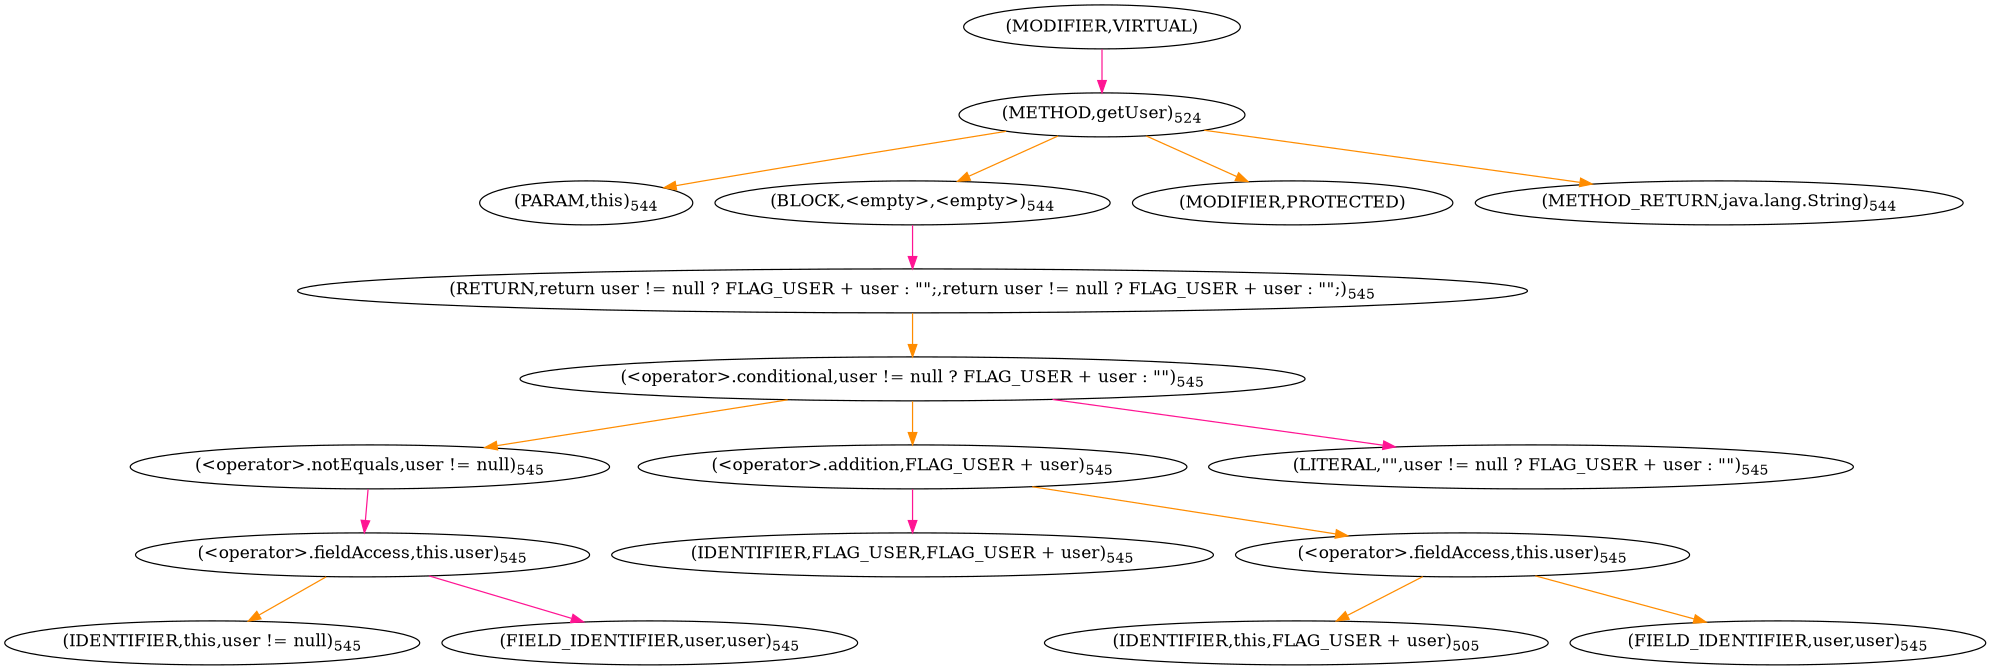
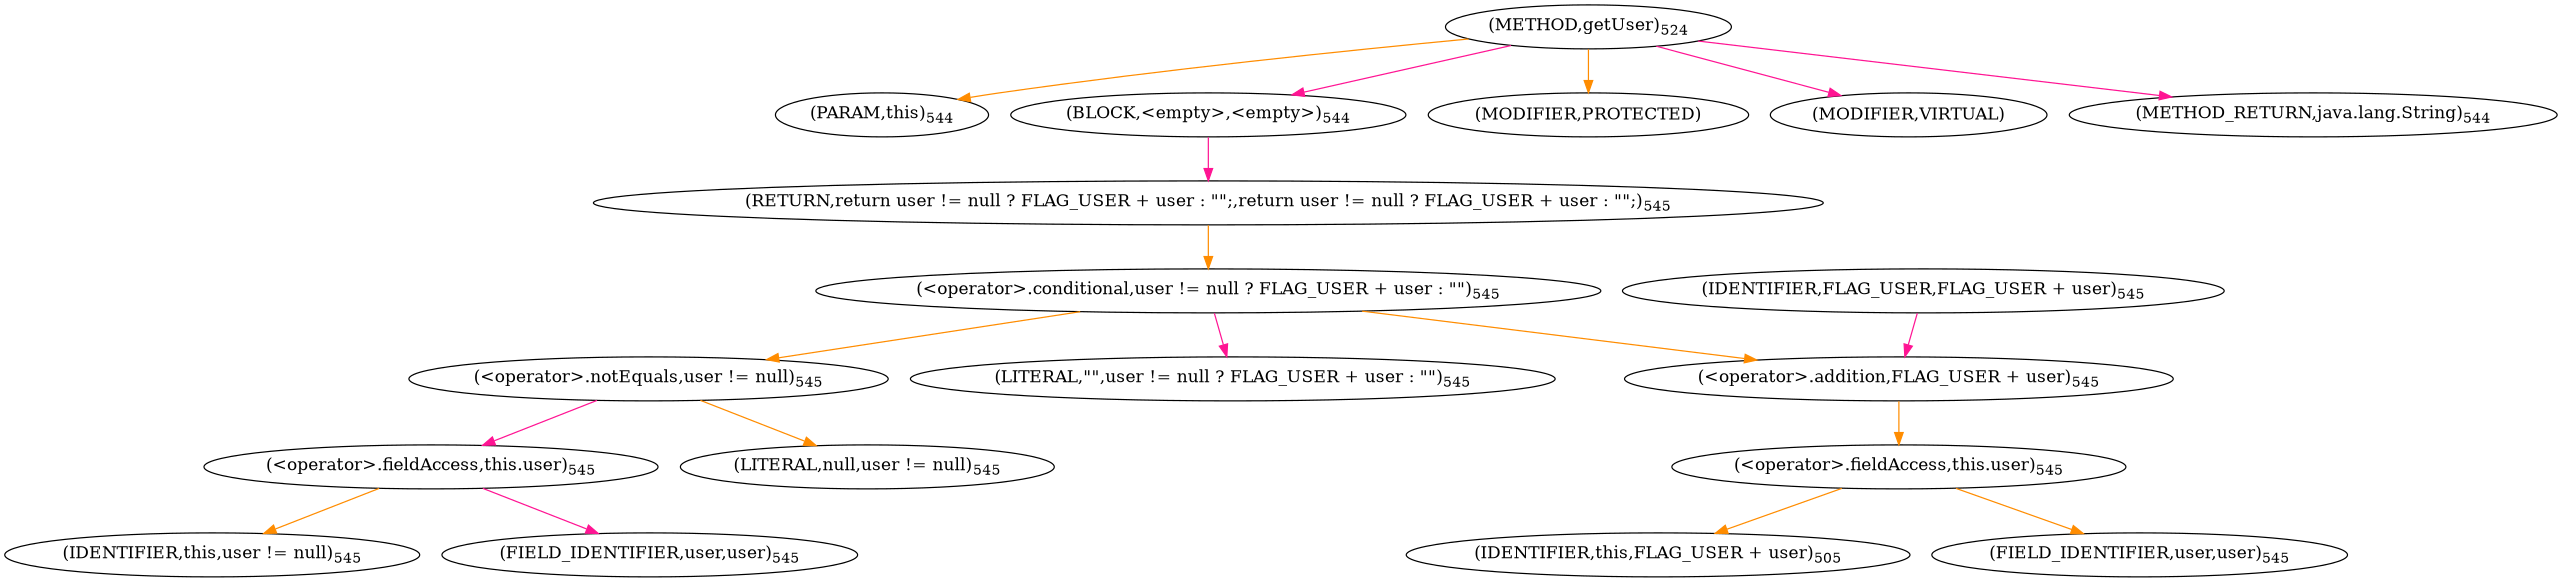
edge "(MODIFIER,VIRTUAL)" -> "(METHOD,getUser)": reversed
edge "(METHOD,getUser)" -> "(BLOCK,<empty>,<empty>)": color darkorange -> deeppink
edge "(METHOD,getUser)" -> "(METHOD_RETURN,java.lang.String)": color darkorange -> deeppink
node "(LITERAL,null,user != null)": added
edge "(<operator>.addition,FLAG_USER + user)" -> "(IDENTIFIER,FLAG_USER,FLAG_USER + user)": reversed
